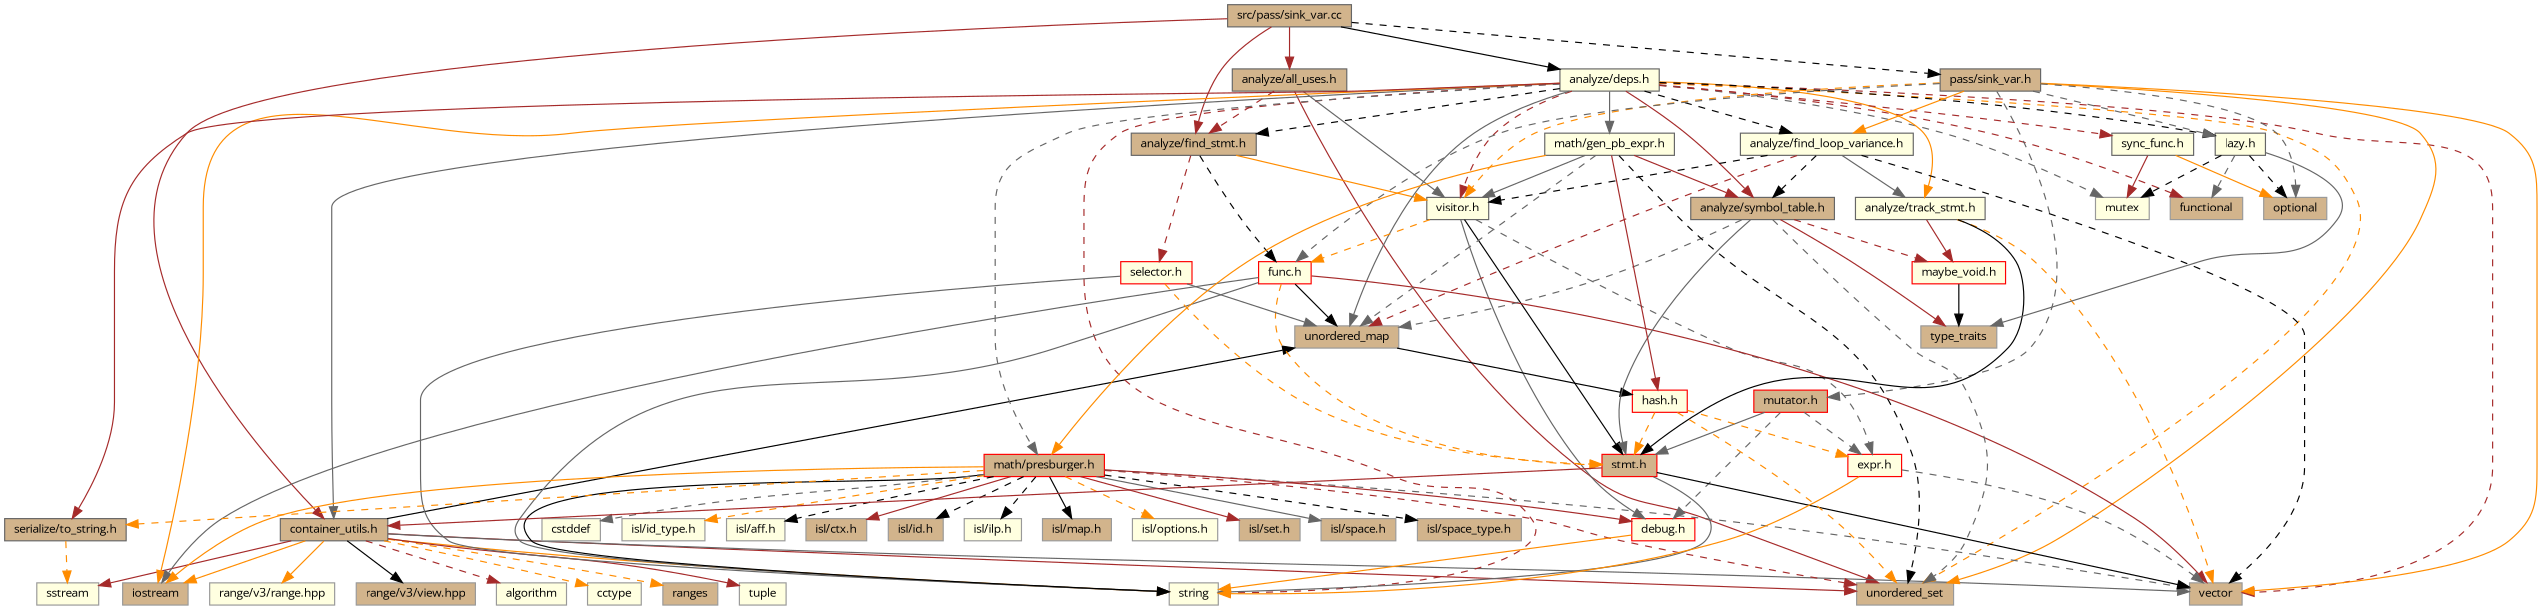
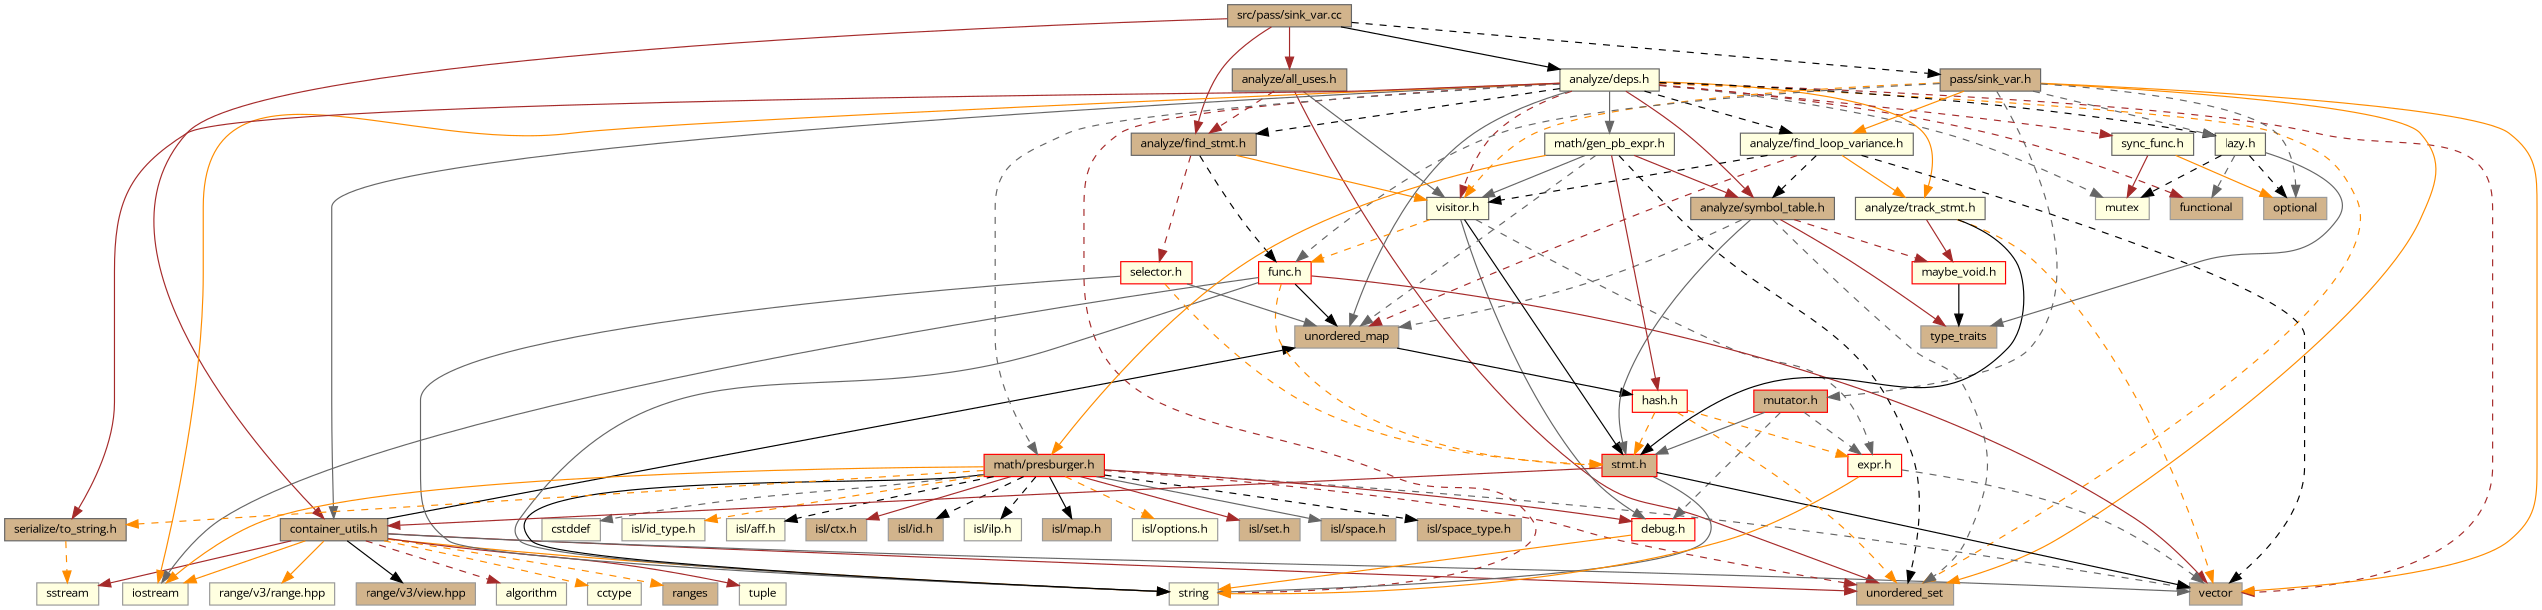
edge "analyze/find_loop_variance.h" -> "analyze/track_stmt.h": color gray40 -> darkorange
node "iostream": fillcolor tan -> lightyellow
